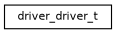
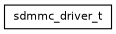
node "driver_driver_t": label "driver_driver_t" -> "sdmmc_driver_t"
